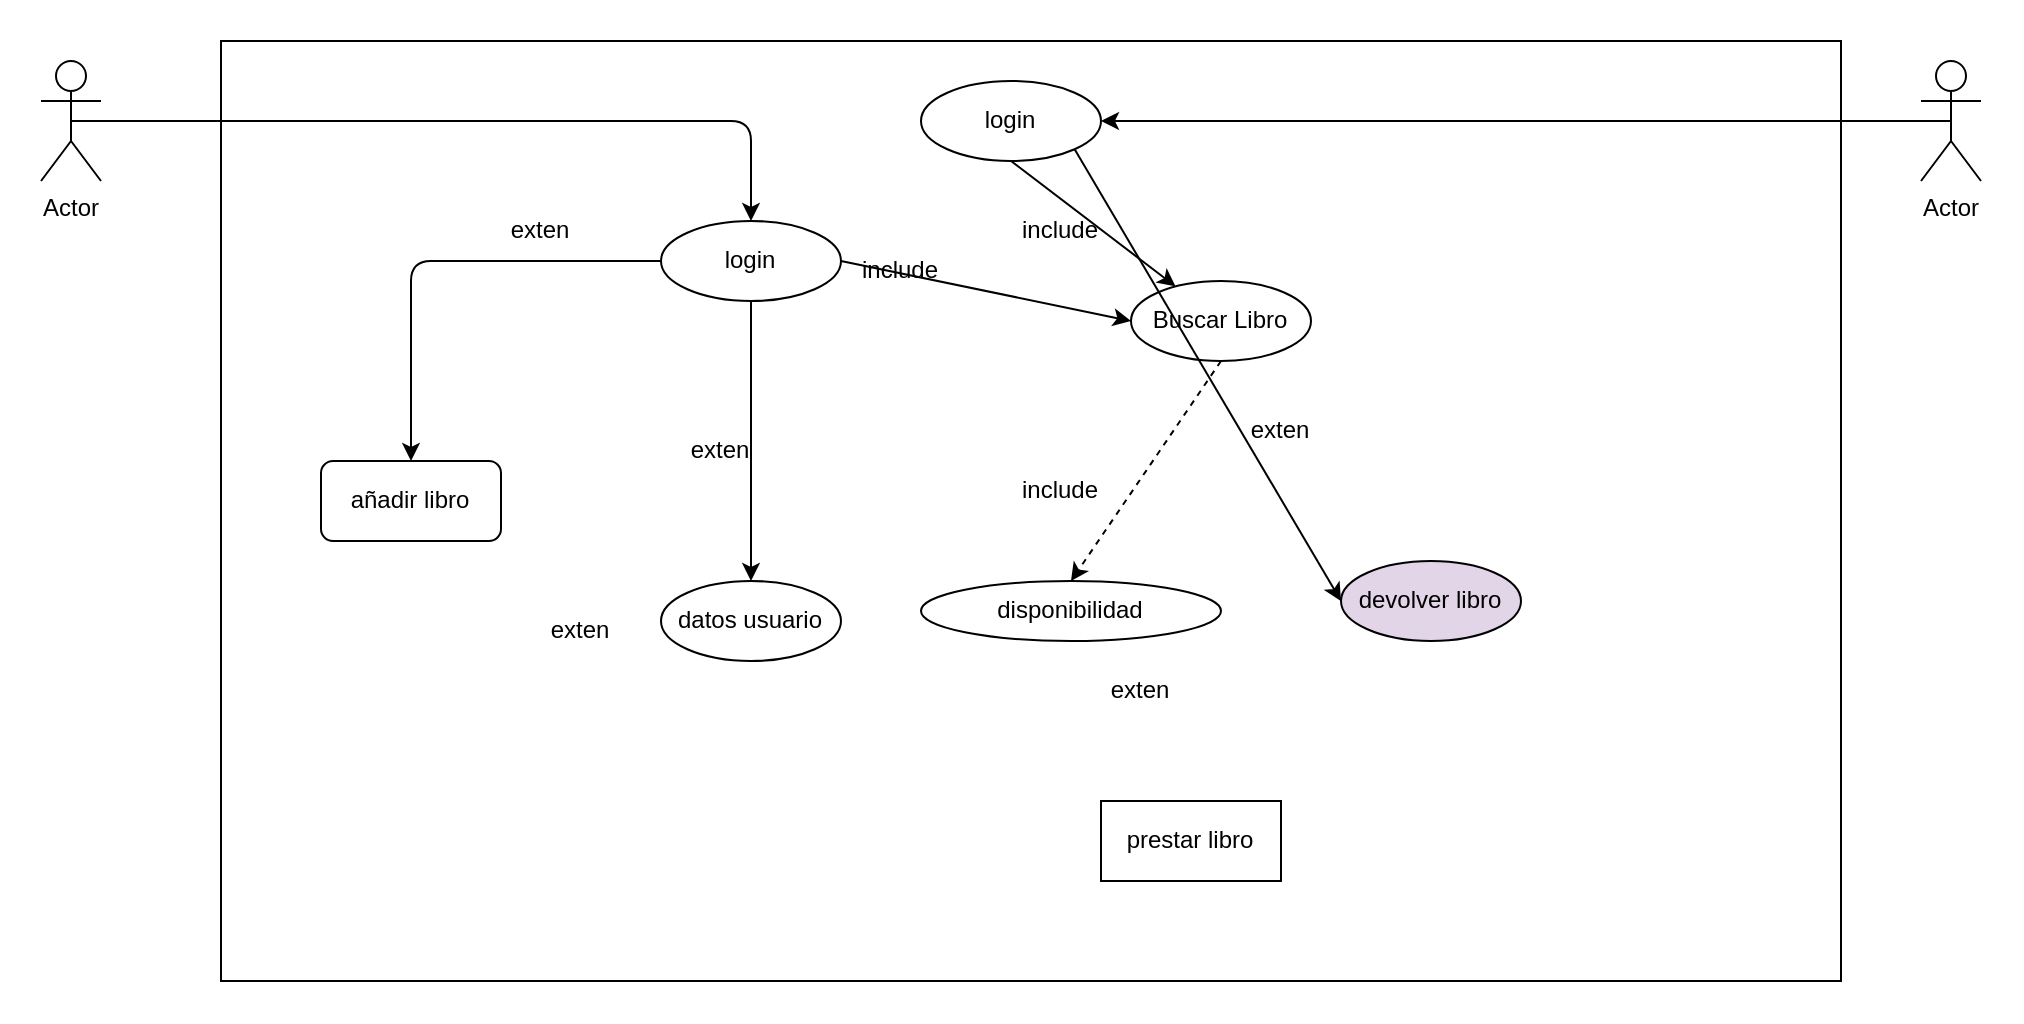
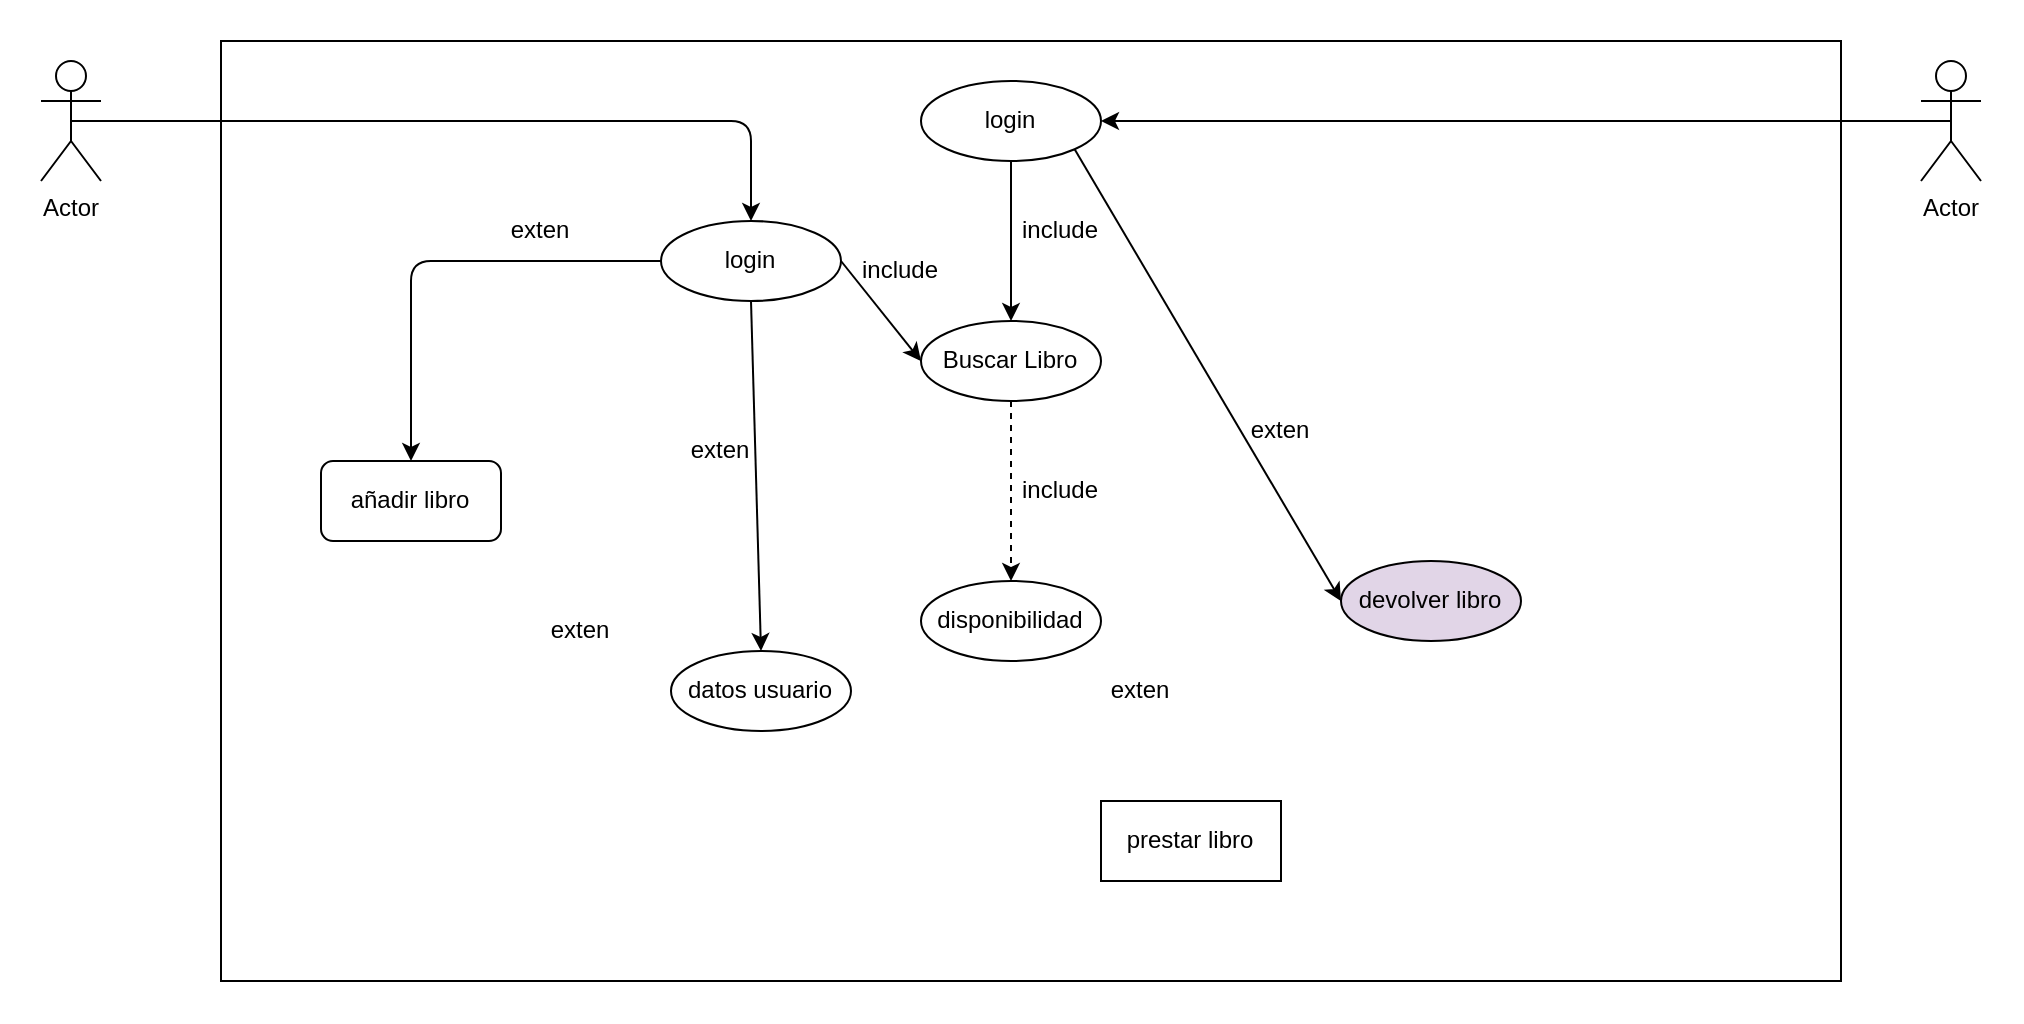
node "Buscar Libro": moved (1221, 321) -> (1011, 361)
node "disponibilidad": size 300x60 -> 180x80
node "datos usuario": moved (751, 621) -> (761, 691)
